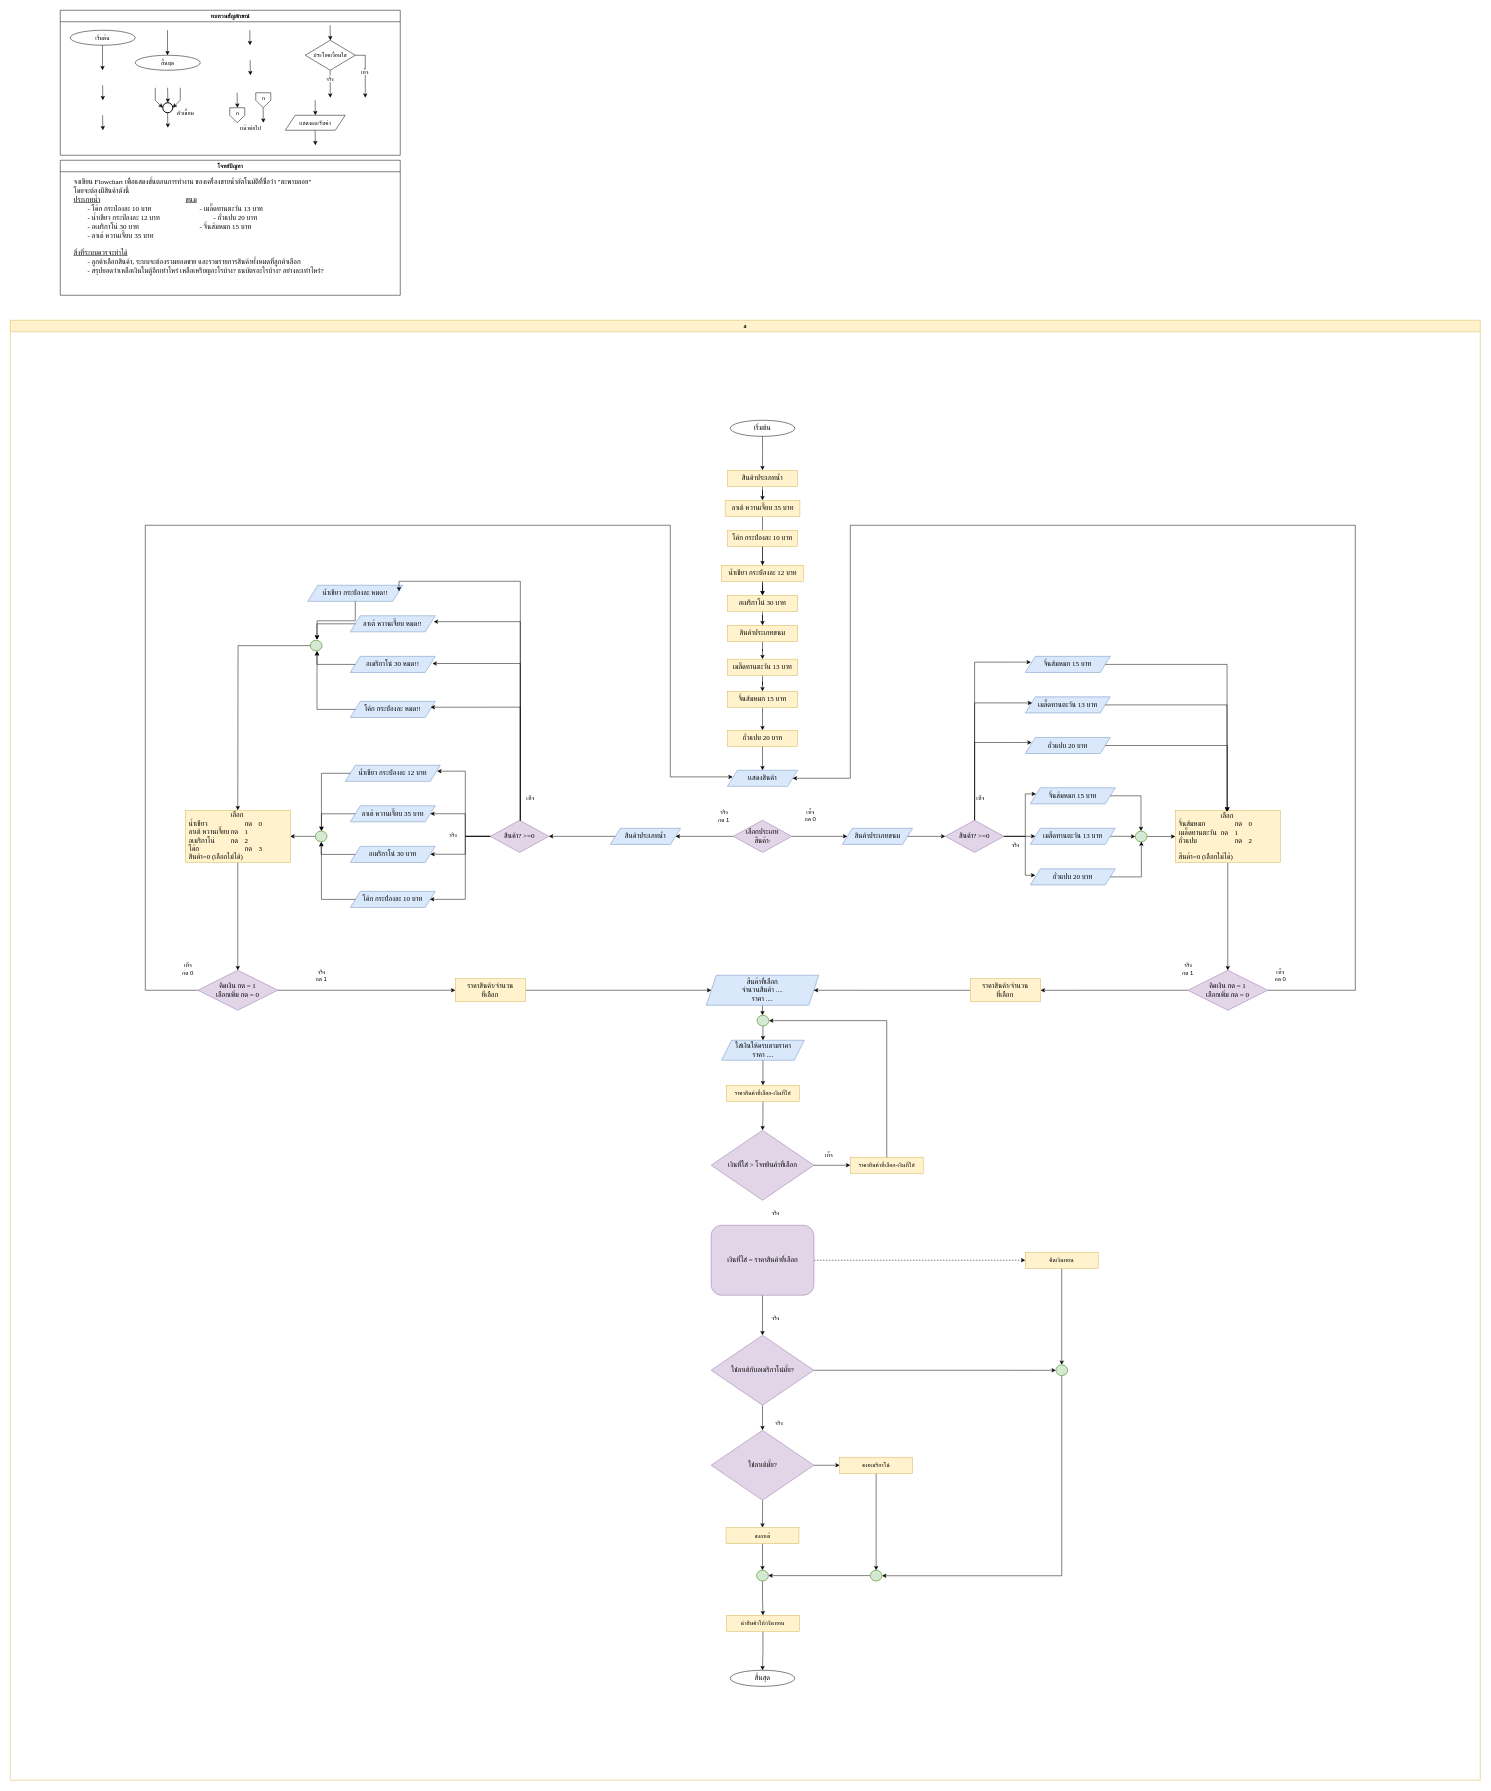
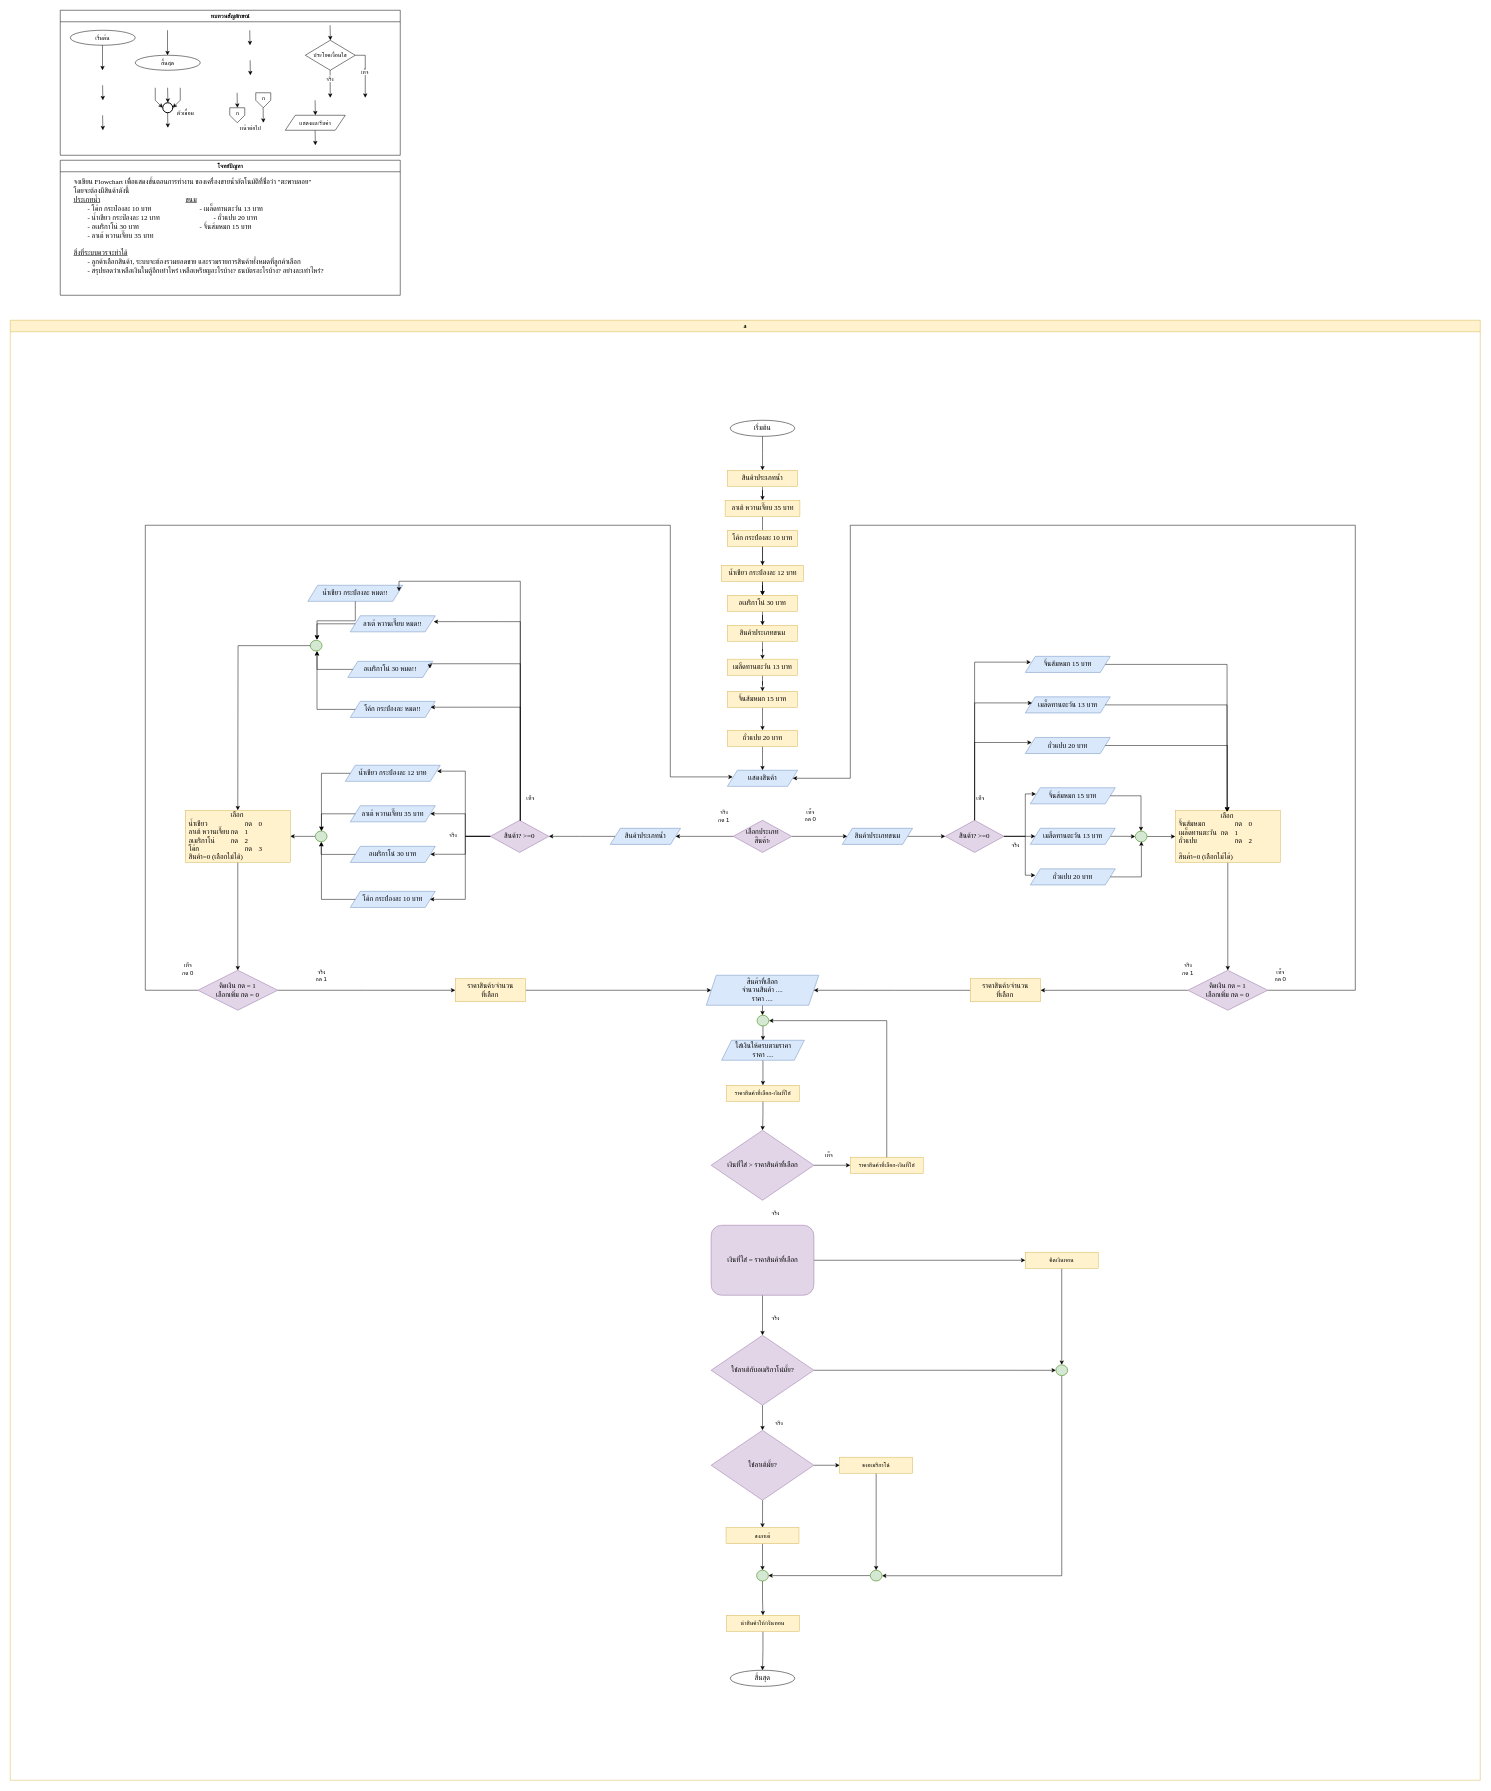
node "อเมริกาโน่ 30 หมด!!": moved (393, 664) -> (390, 669)
node "เงินที่ใส่ > โจทยินค้าที่เลือก": label "เงินที่ใส่ > โจทยินค้าที่เลือก" -> "เงินที่ใส่ > ราคาสินค้าที่เลือก"
edge "เงินที่ใส่ = ราคาสินค้าที่เลือก" -> "คิดเงินทอน": style dashed -> solid
